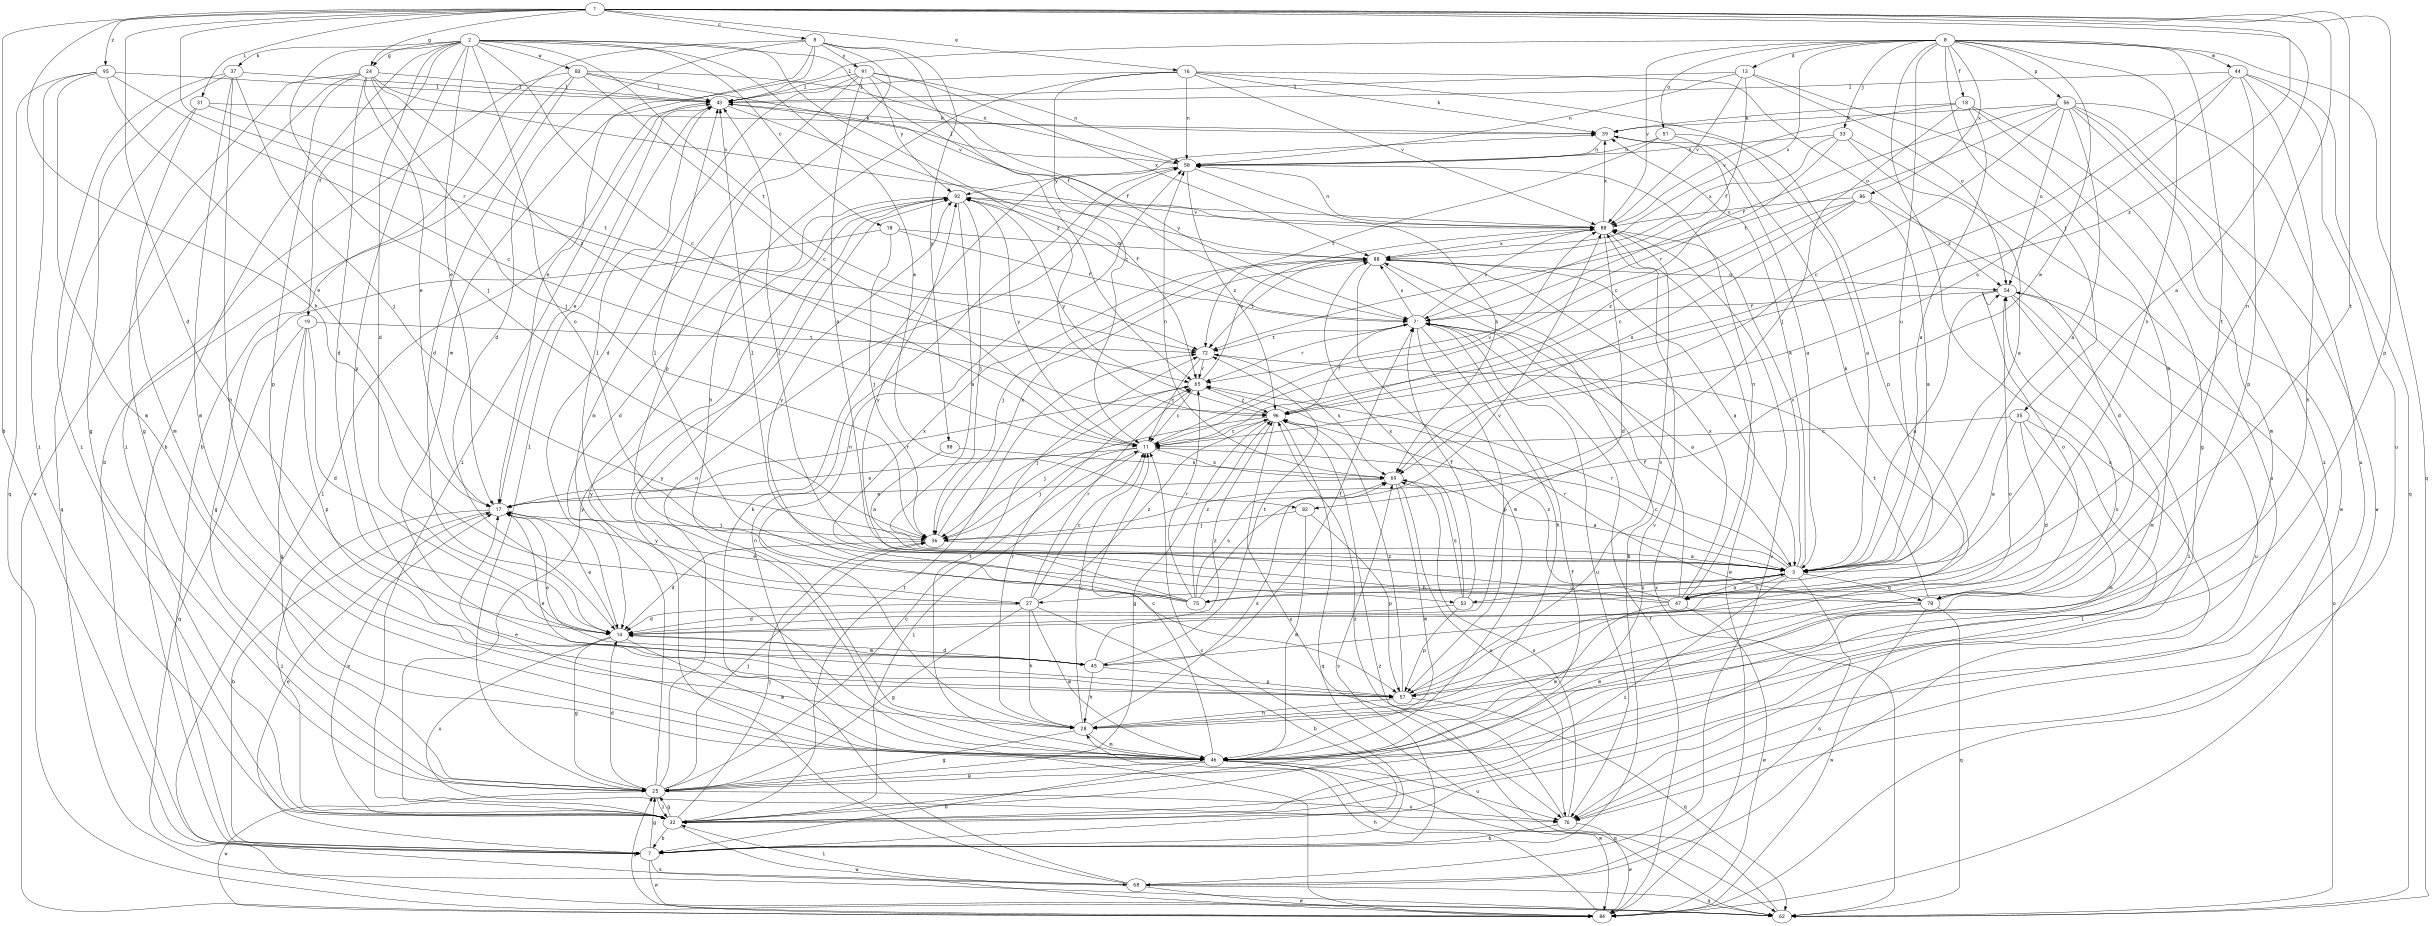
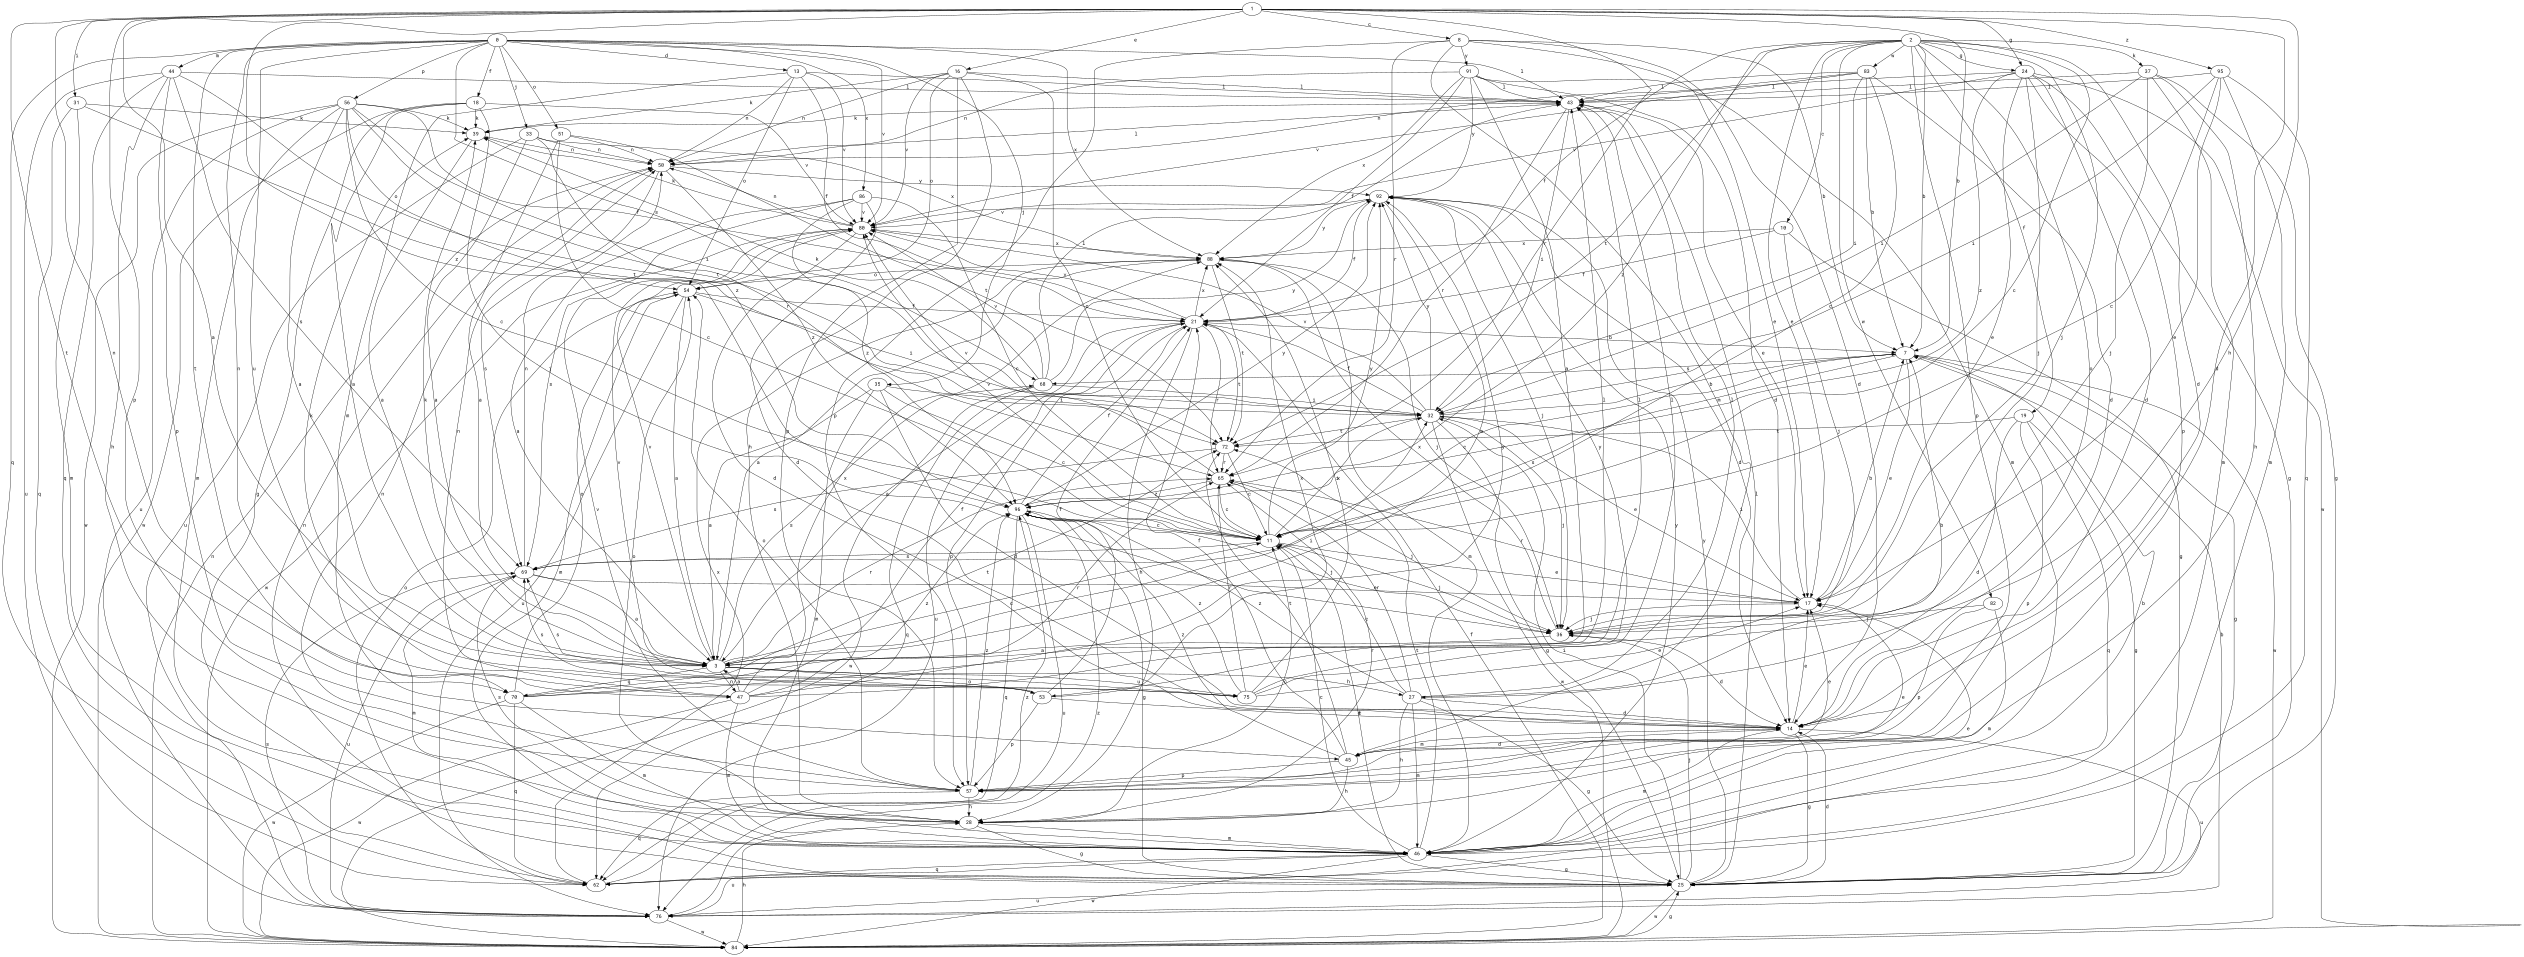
edge "0" -> "82": removed, label "w"
node "90": removed
edge "88" -> "7": now "21" -> "7"
